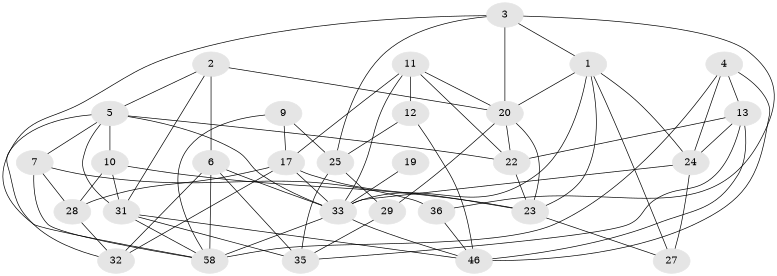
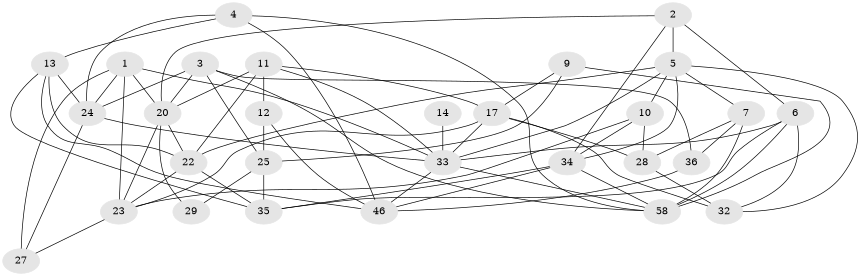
edge "3" -- "1": now "3" -- "24"
node "19": label "19" -> "14"
node "31": label "31" -> "34"
edge "29" -- "35": now "22" -- "35"
